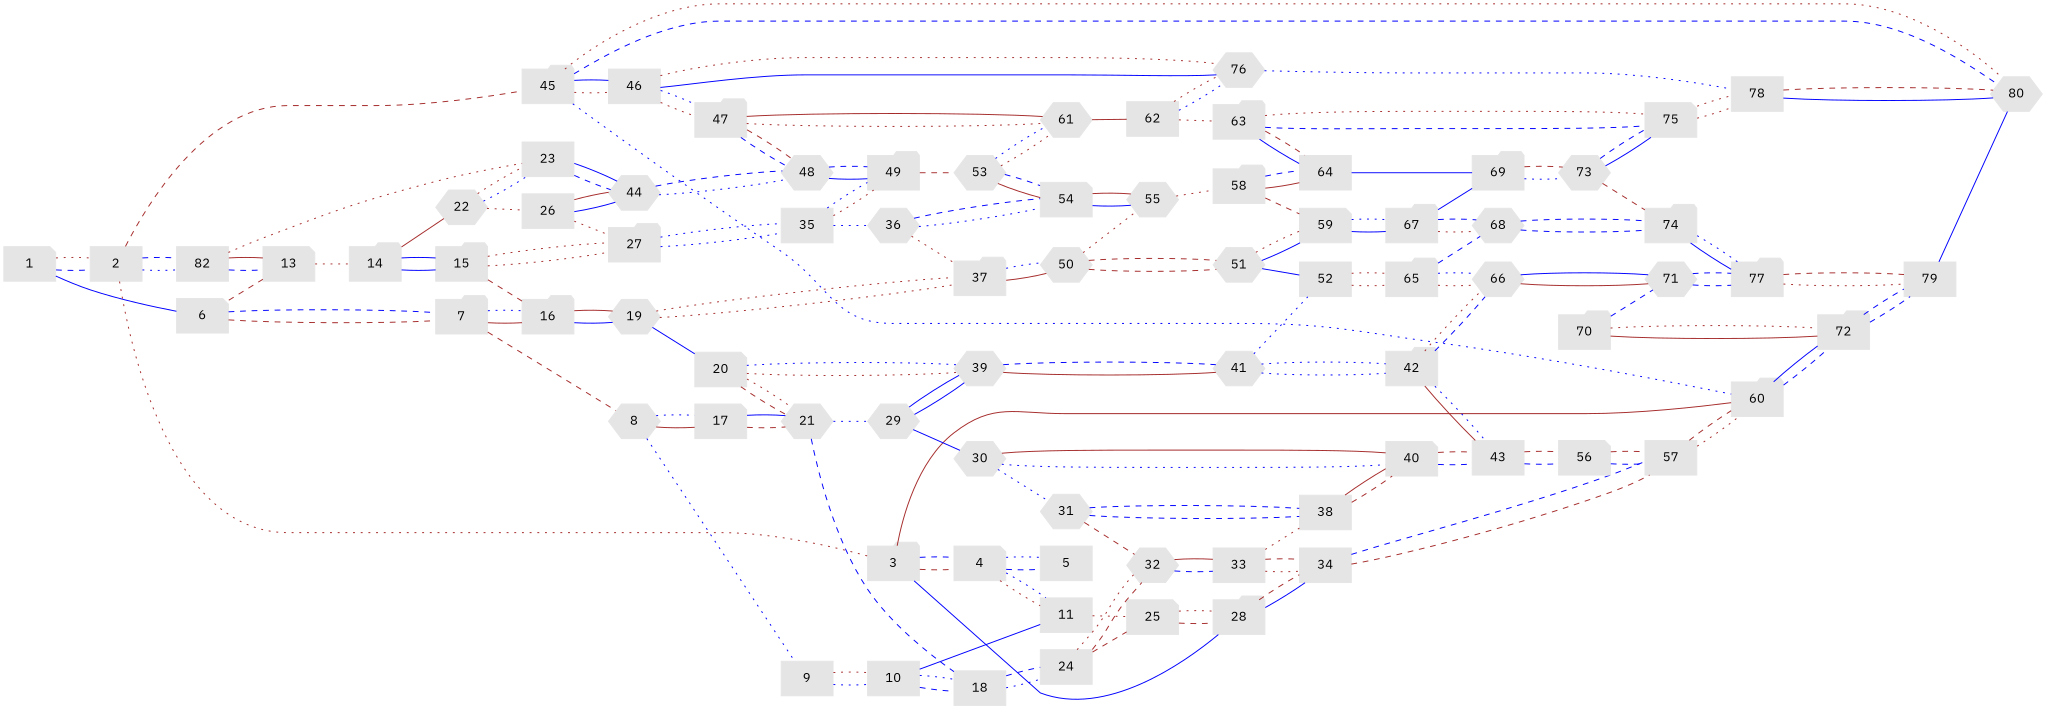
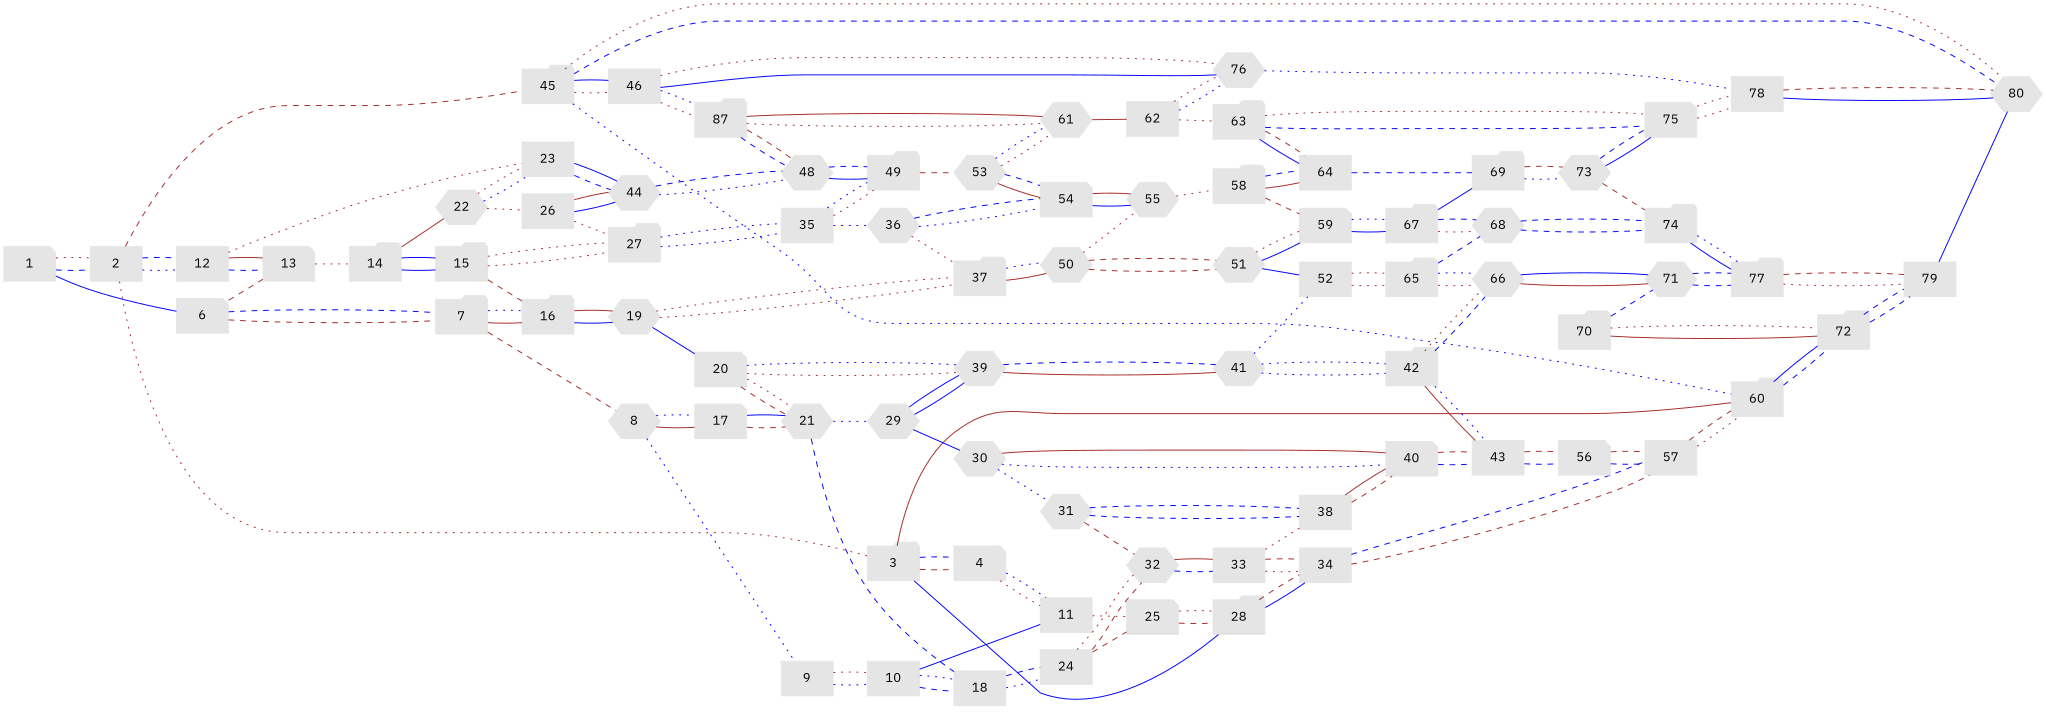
node "47": label "47" -> "87"
edge "64" -- "69": style solid -> dashed
node "82": label "82" -> "12"
node "5": removed
